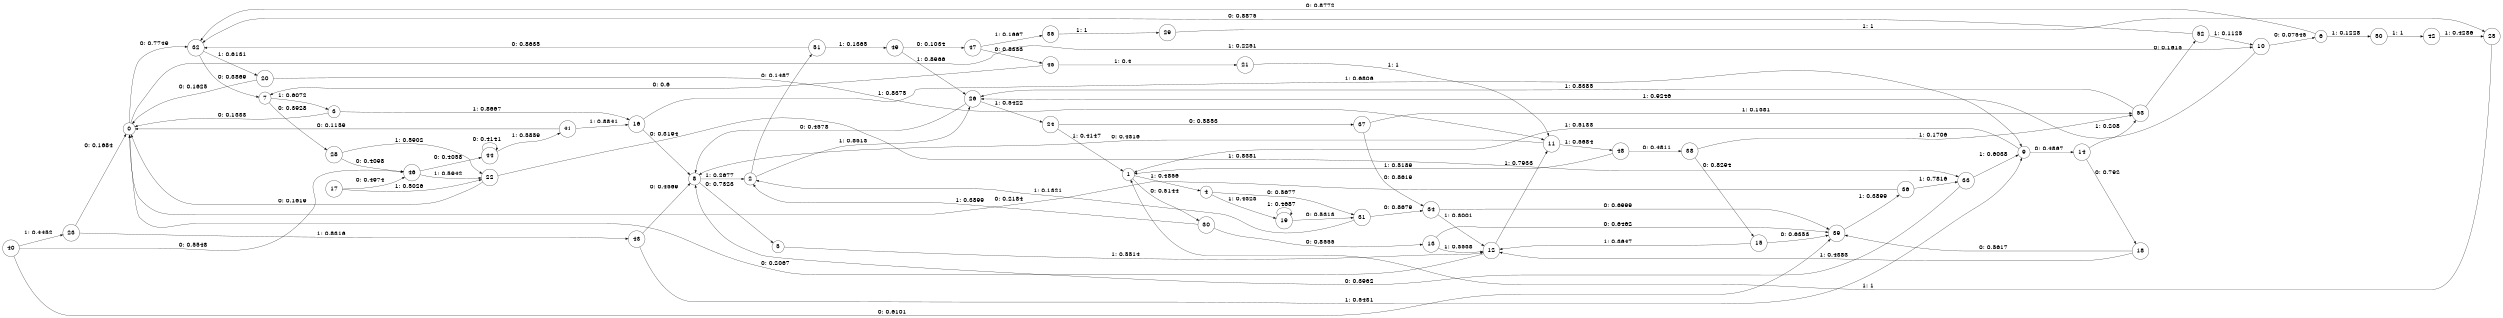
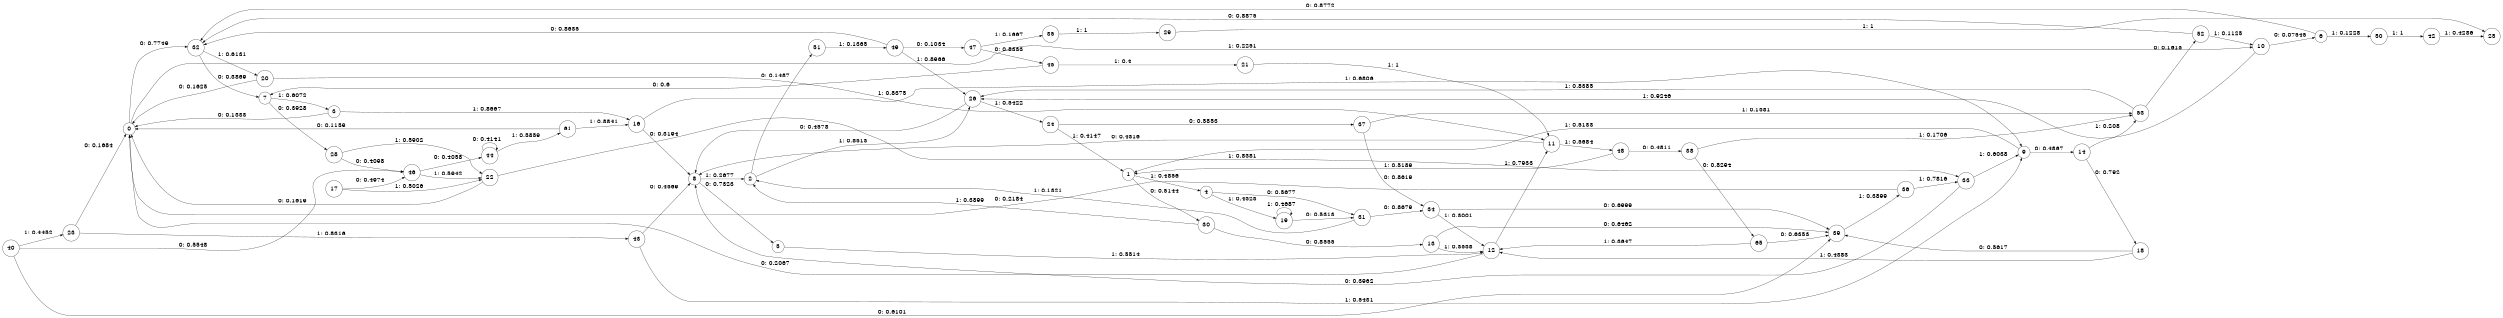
edge "51" -> "32": now "49" -> "32"
node "41": label "41" -> "61"
node "15": label "15" -> "65"
edge "25" -> "1": removed, label "1: 1"
